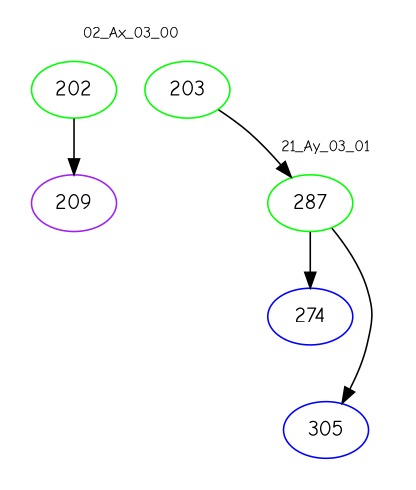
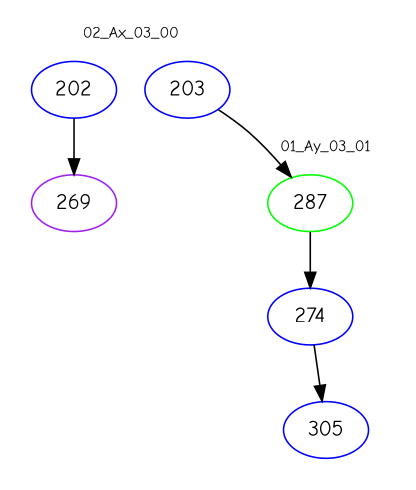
node "202": color green -> blue
node "203": color green -> blue
cluster "21_Ay_03_01": label "21_Ay_03_01" -> "01_Ay_03_01"
node "209": label "209" -> "269"
edge "287" -> "305": now "274" -> "305"
